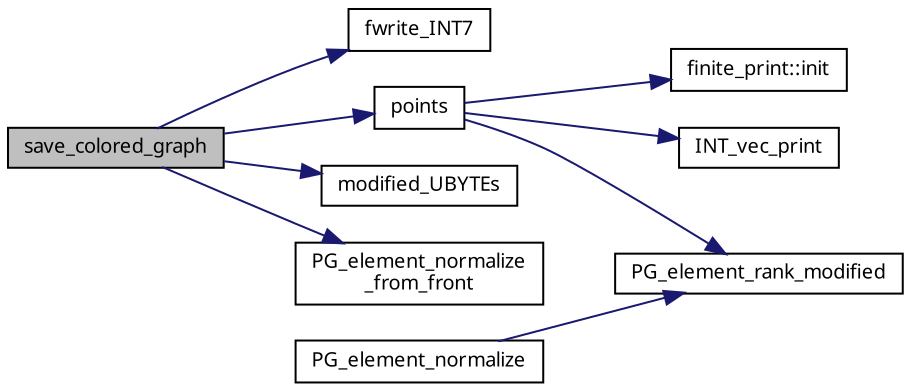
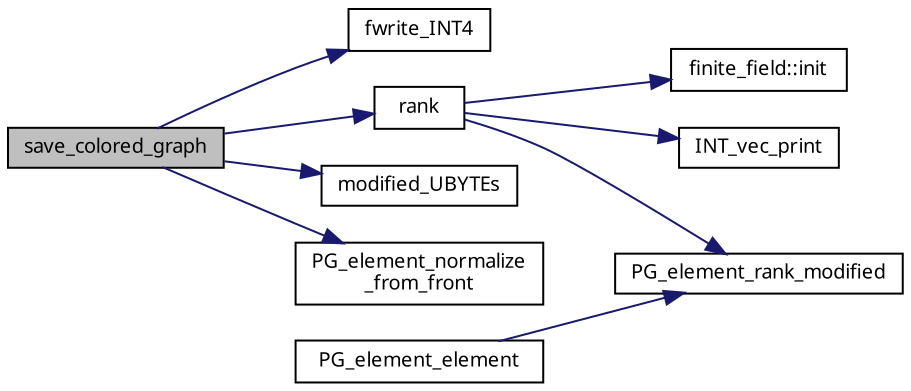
node "fwrite_INT7": label "fwrite_INT7" -> "fwrite_INT4"
node "finite_print::init": label "finite_print::init" -> "finite_field::init"
node "points": label "points" -> "rank"
node "PG_element_normalize": label "PG_element_normalize" -> "PG_element_element"
